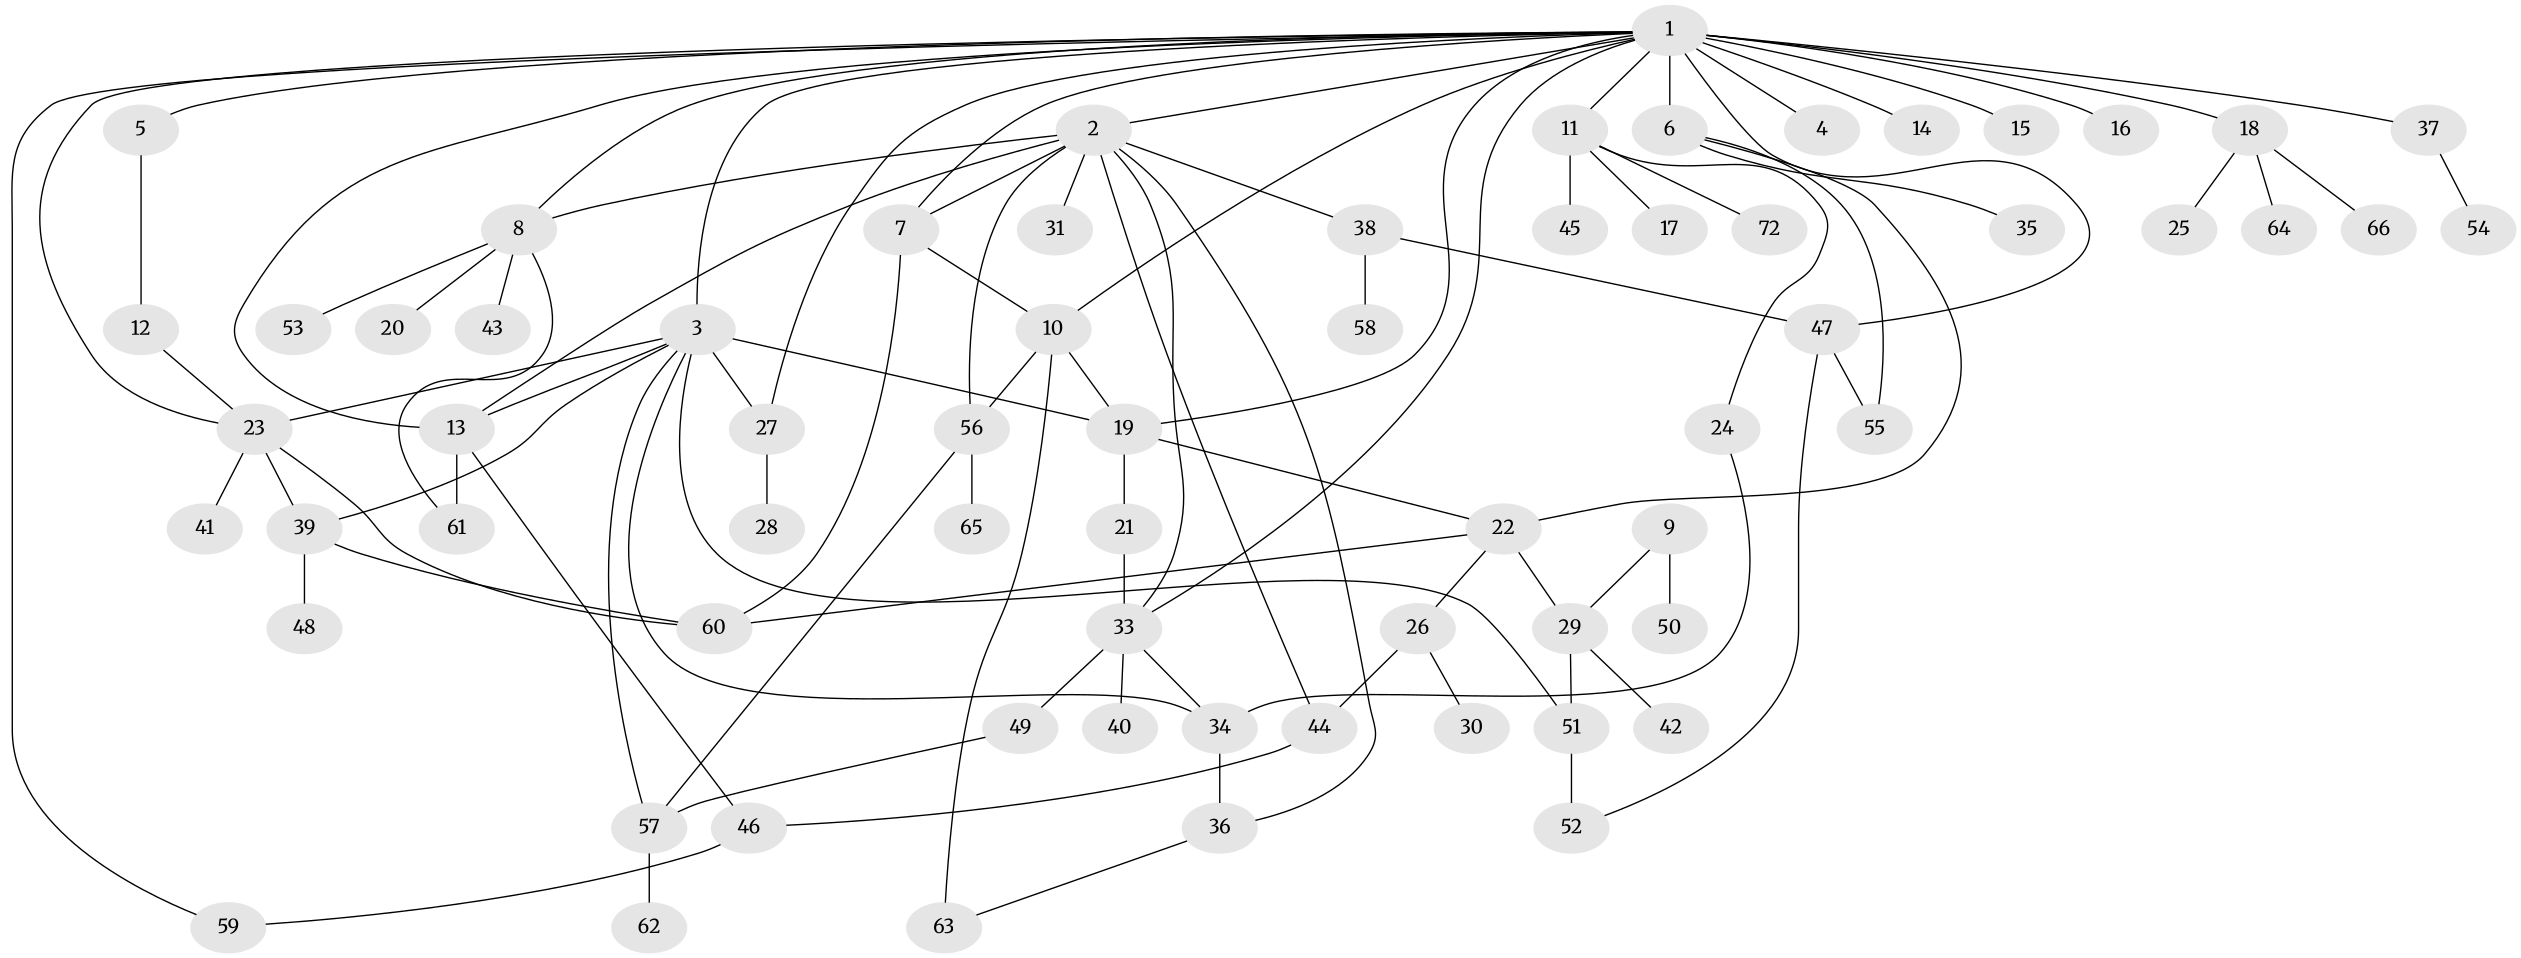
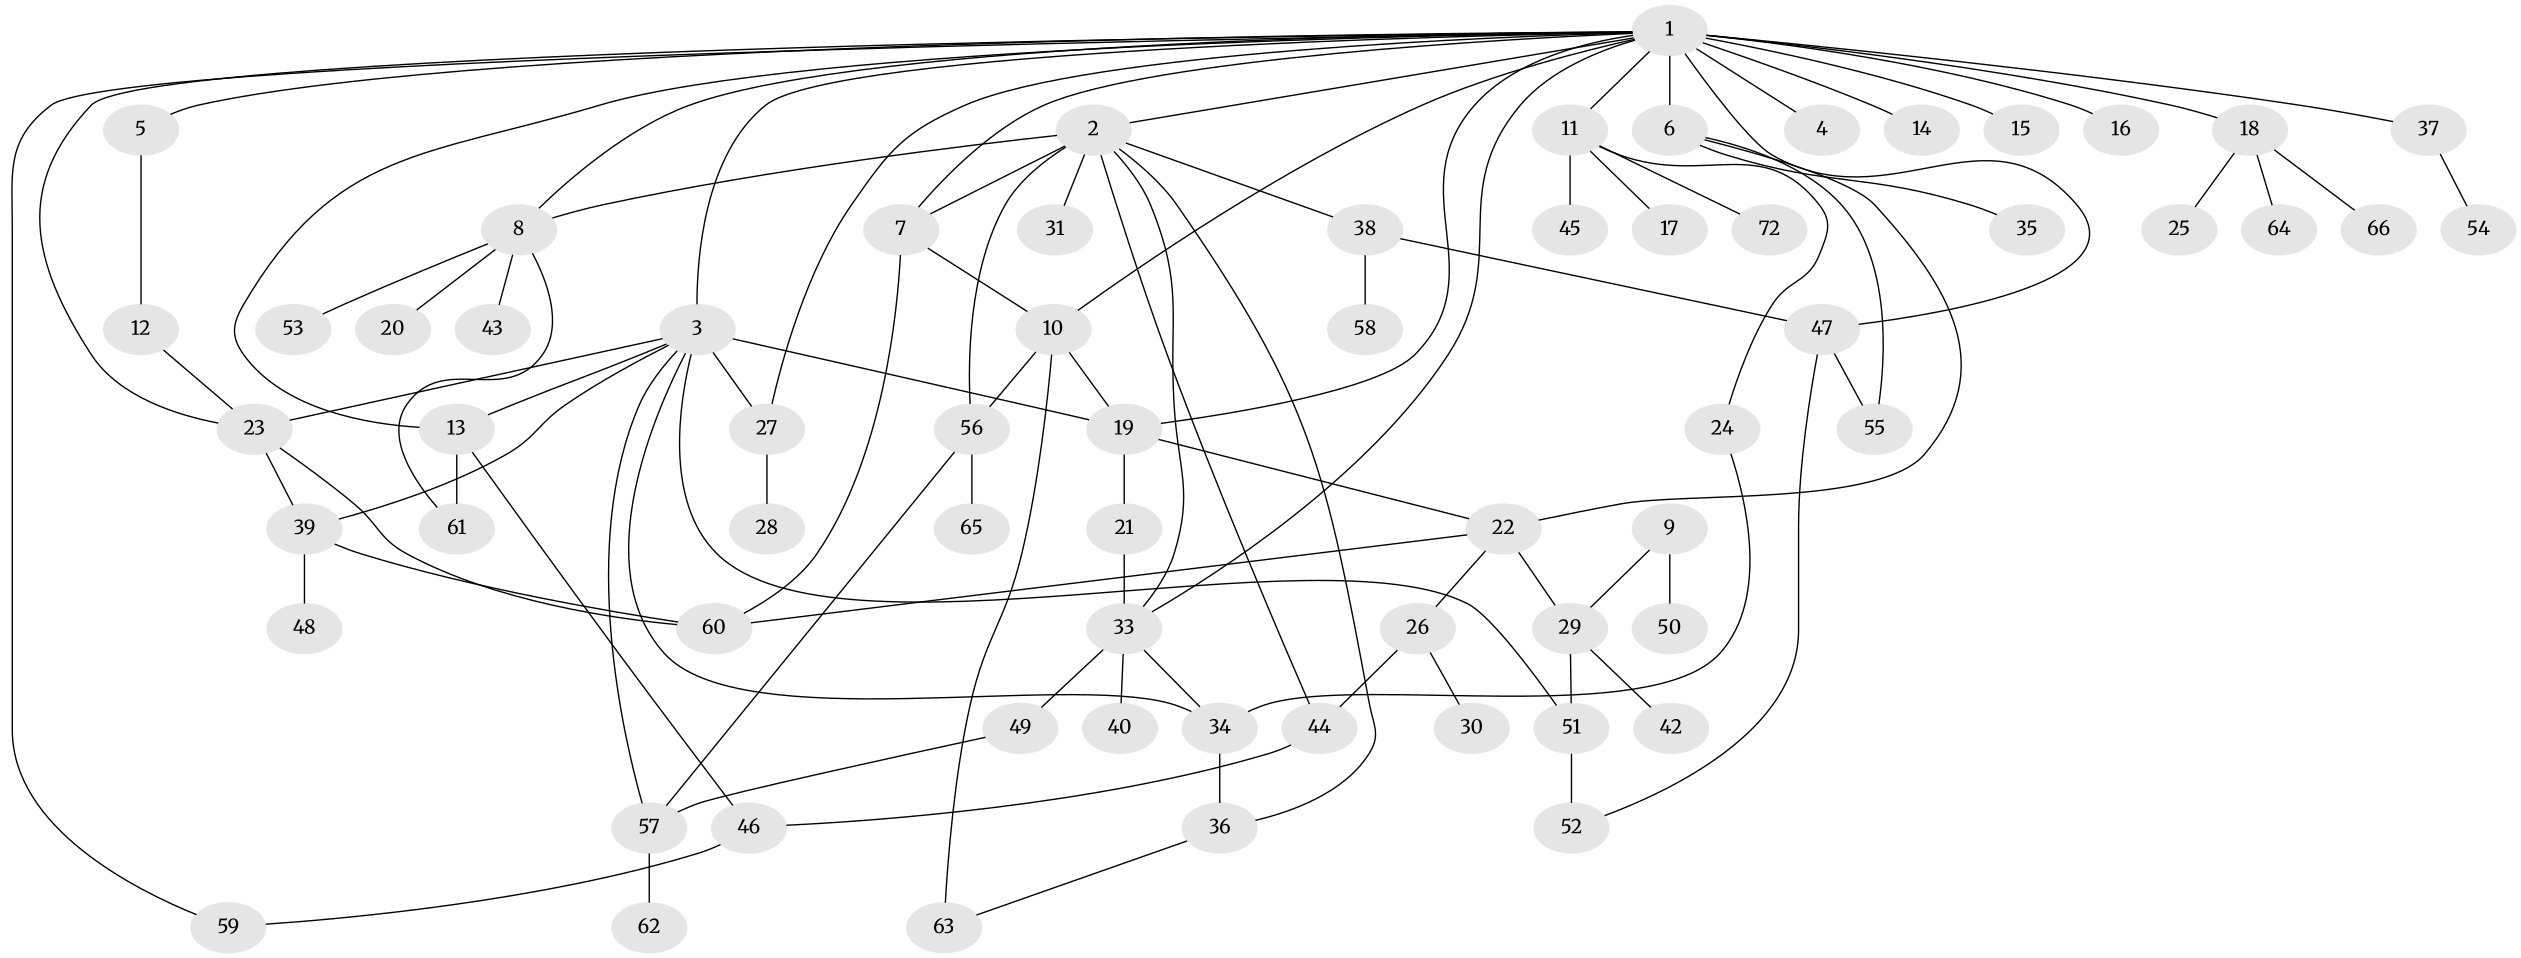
edge "2" -- "13": removed
node "41": removed
